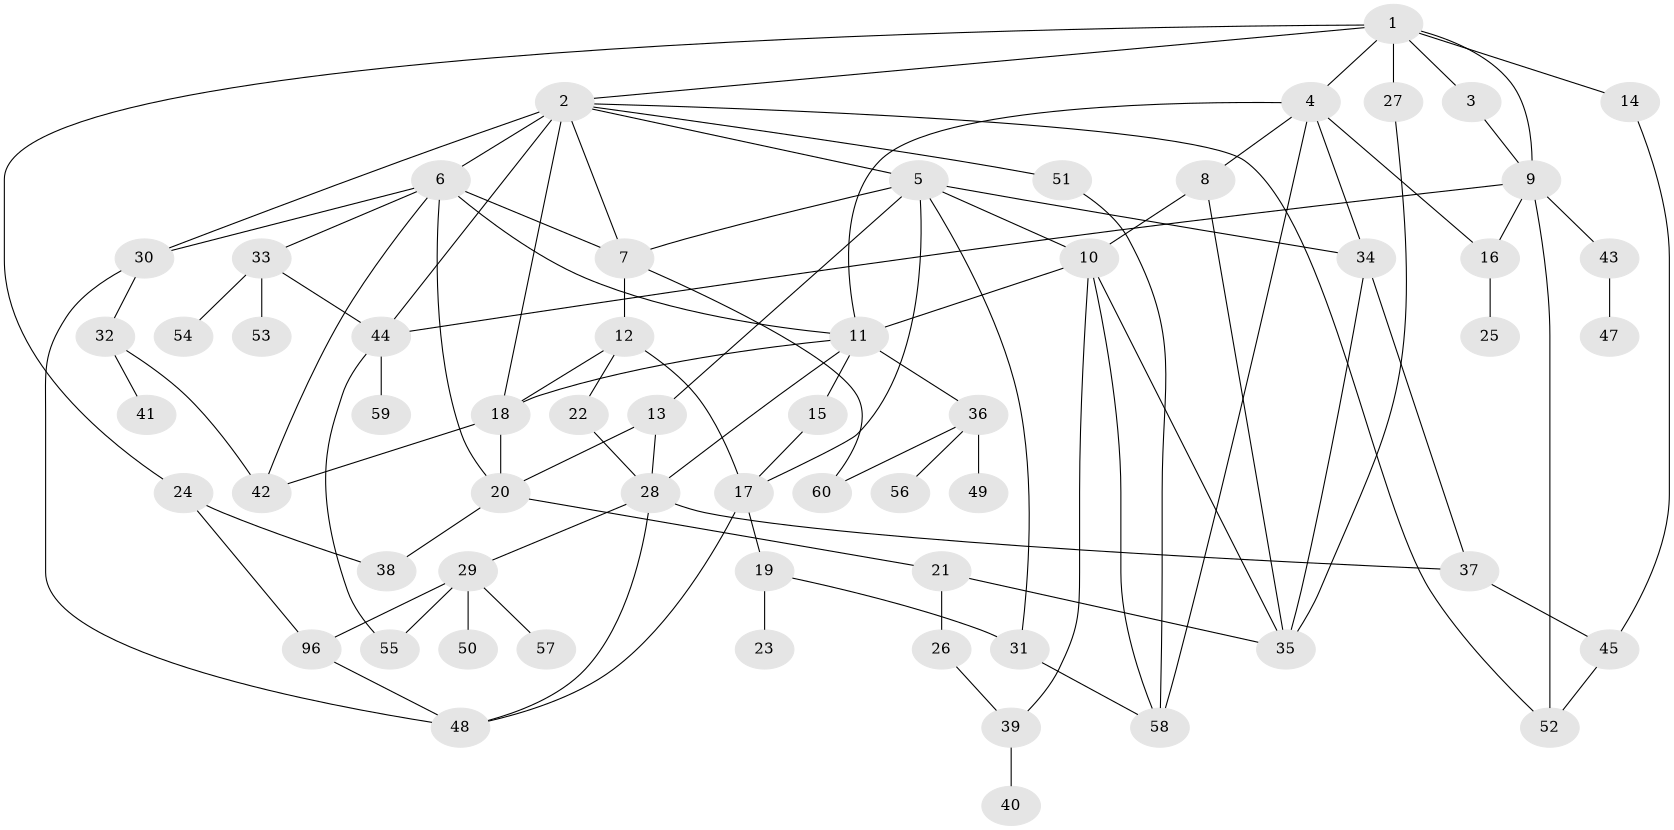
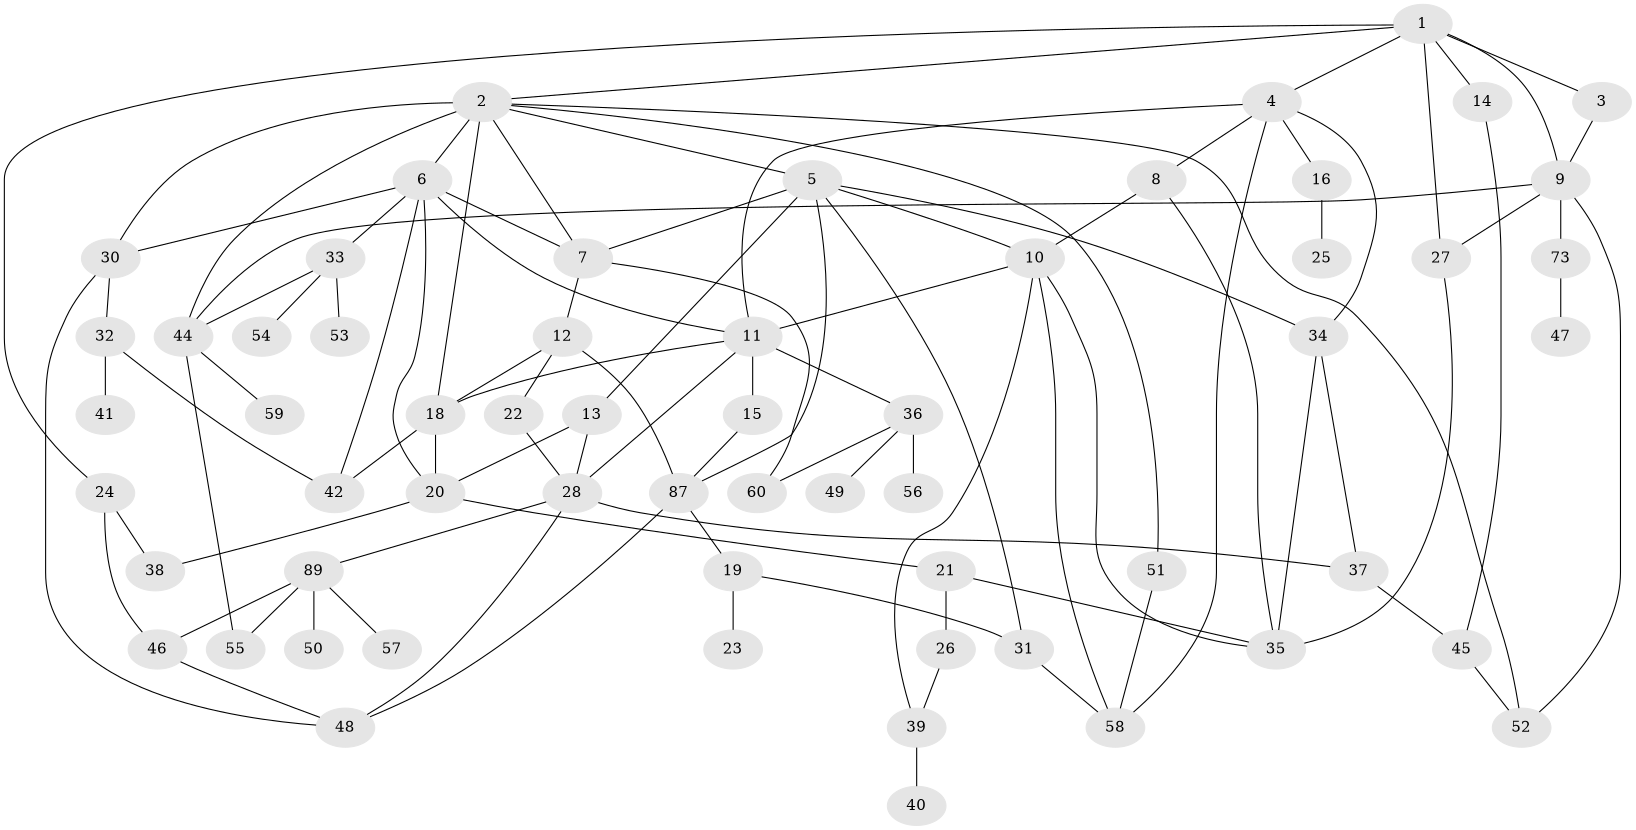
edge "9" -- "16": now "9" -- "27"
node "43": label "43" -> "73"
node "17": label "17" -> "87"
node "29": label "29" -> "89"
node "96": label "96" -> "46"
